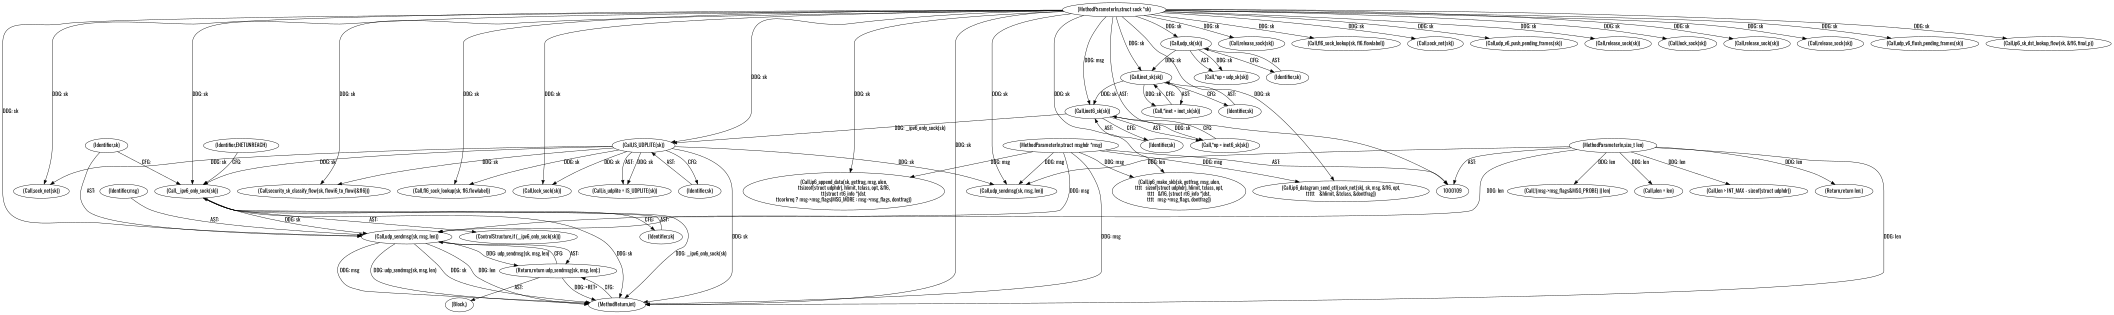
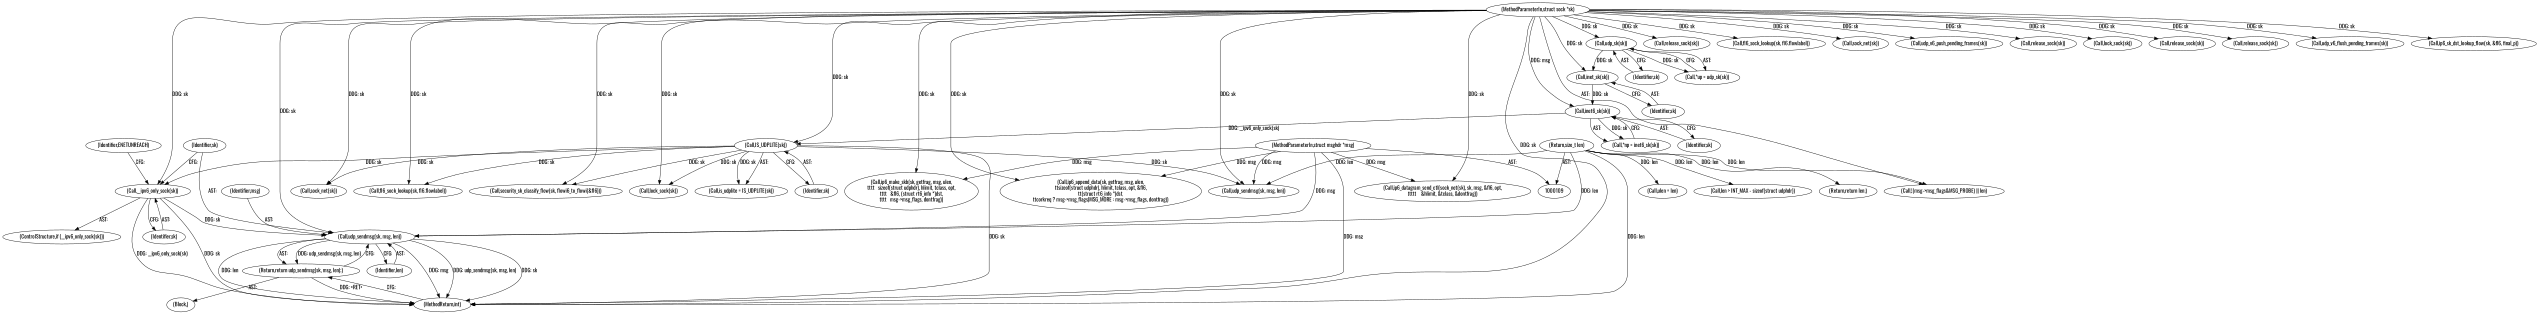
edge "(Call,*up = udp_sk(sk))" -> "(Call,udp_sk(sk))": added, label "CFG:"
node "(Call,*inet = inet_sk(sk))": removed
edge "(MethodParameterIn,struct sock *sk)" -> "1000109": now "(MethodParameterIn,struct sock *sk)" -> "(Call,!(msg->msg_flags&MSG_PROBE) || len)"
node "(MethodParameterIn,size_t len)": label "(MethodParameterIn,size_t len)" -> "(Return,size_t len)"
node "(Identifier,len)": added
